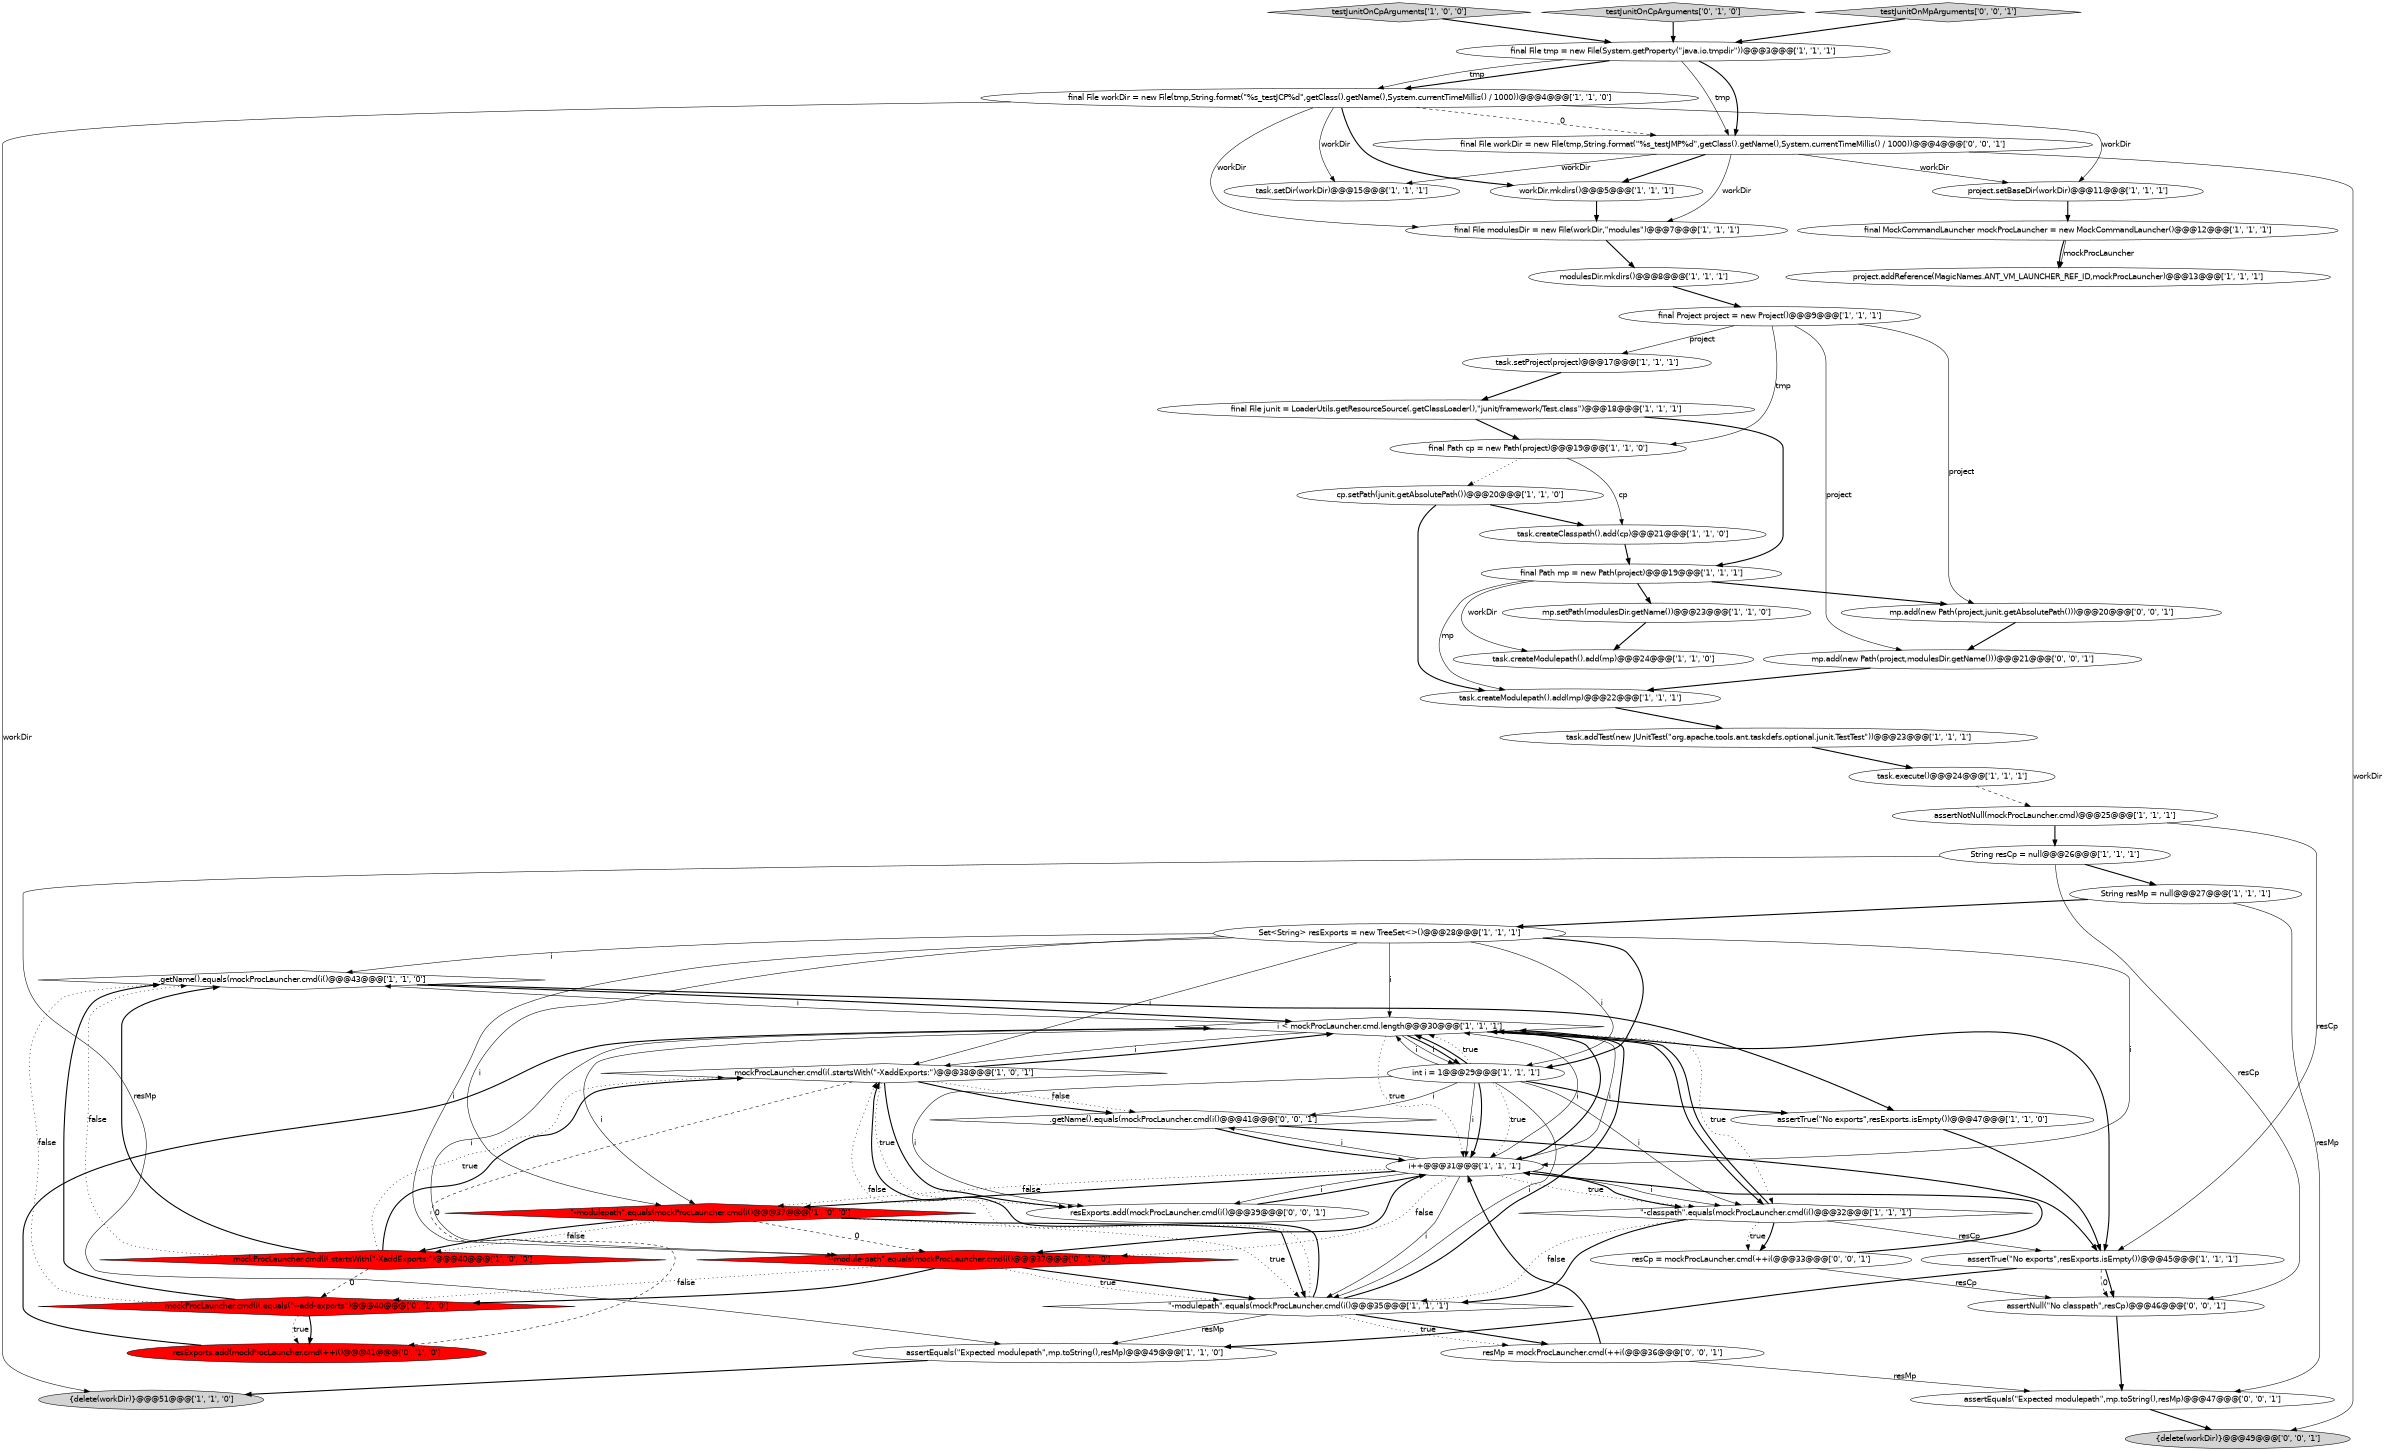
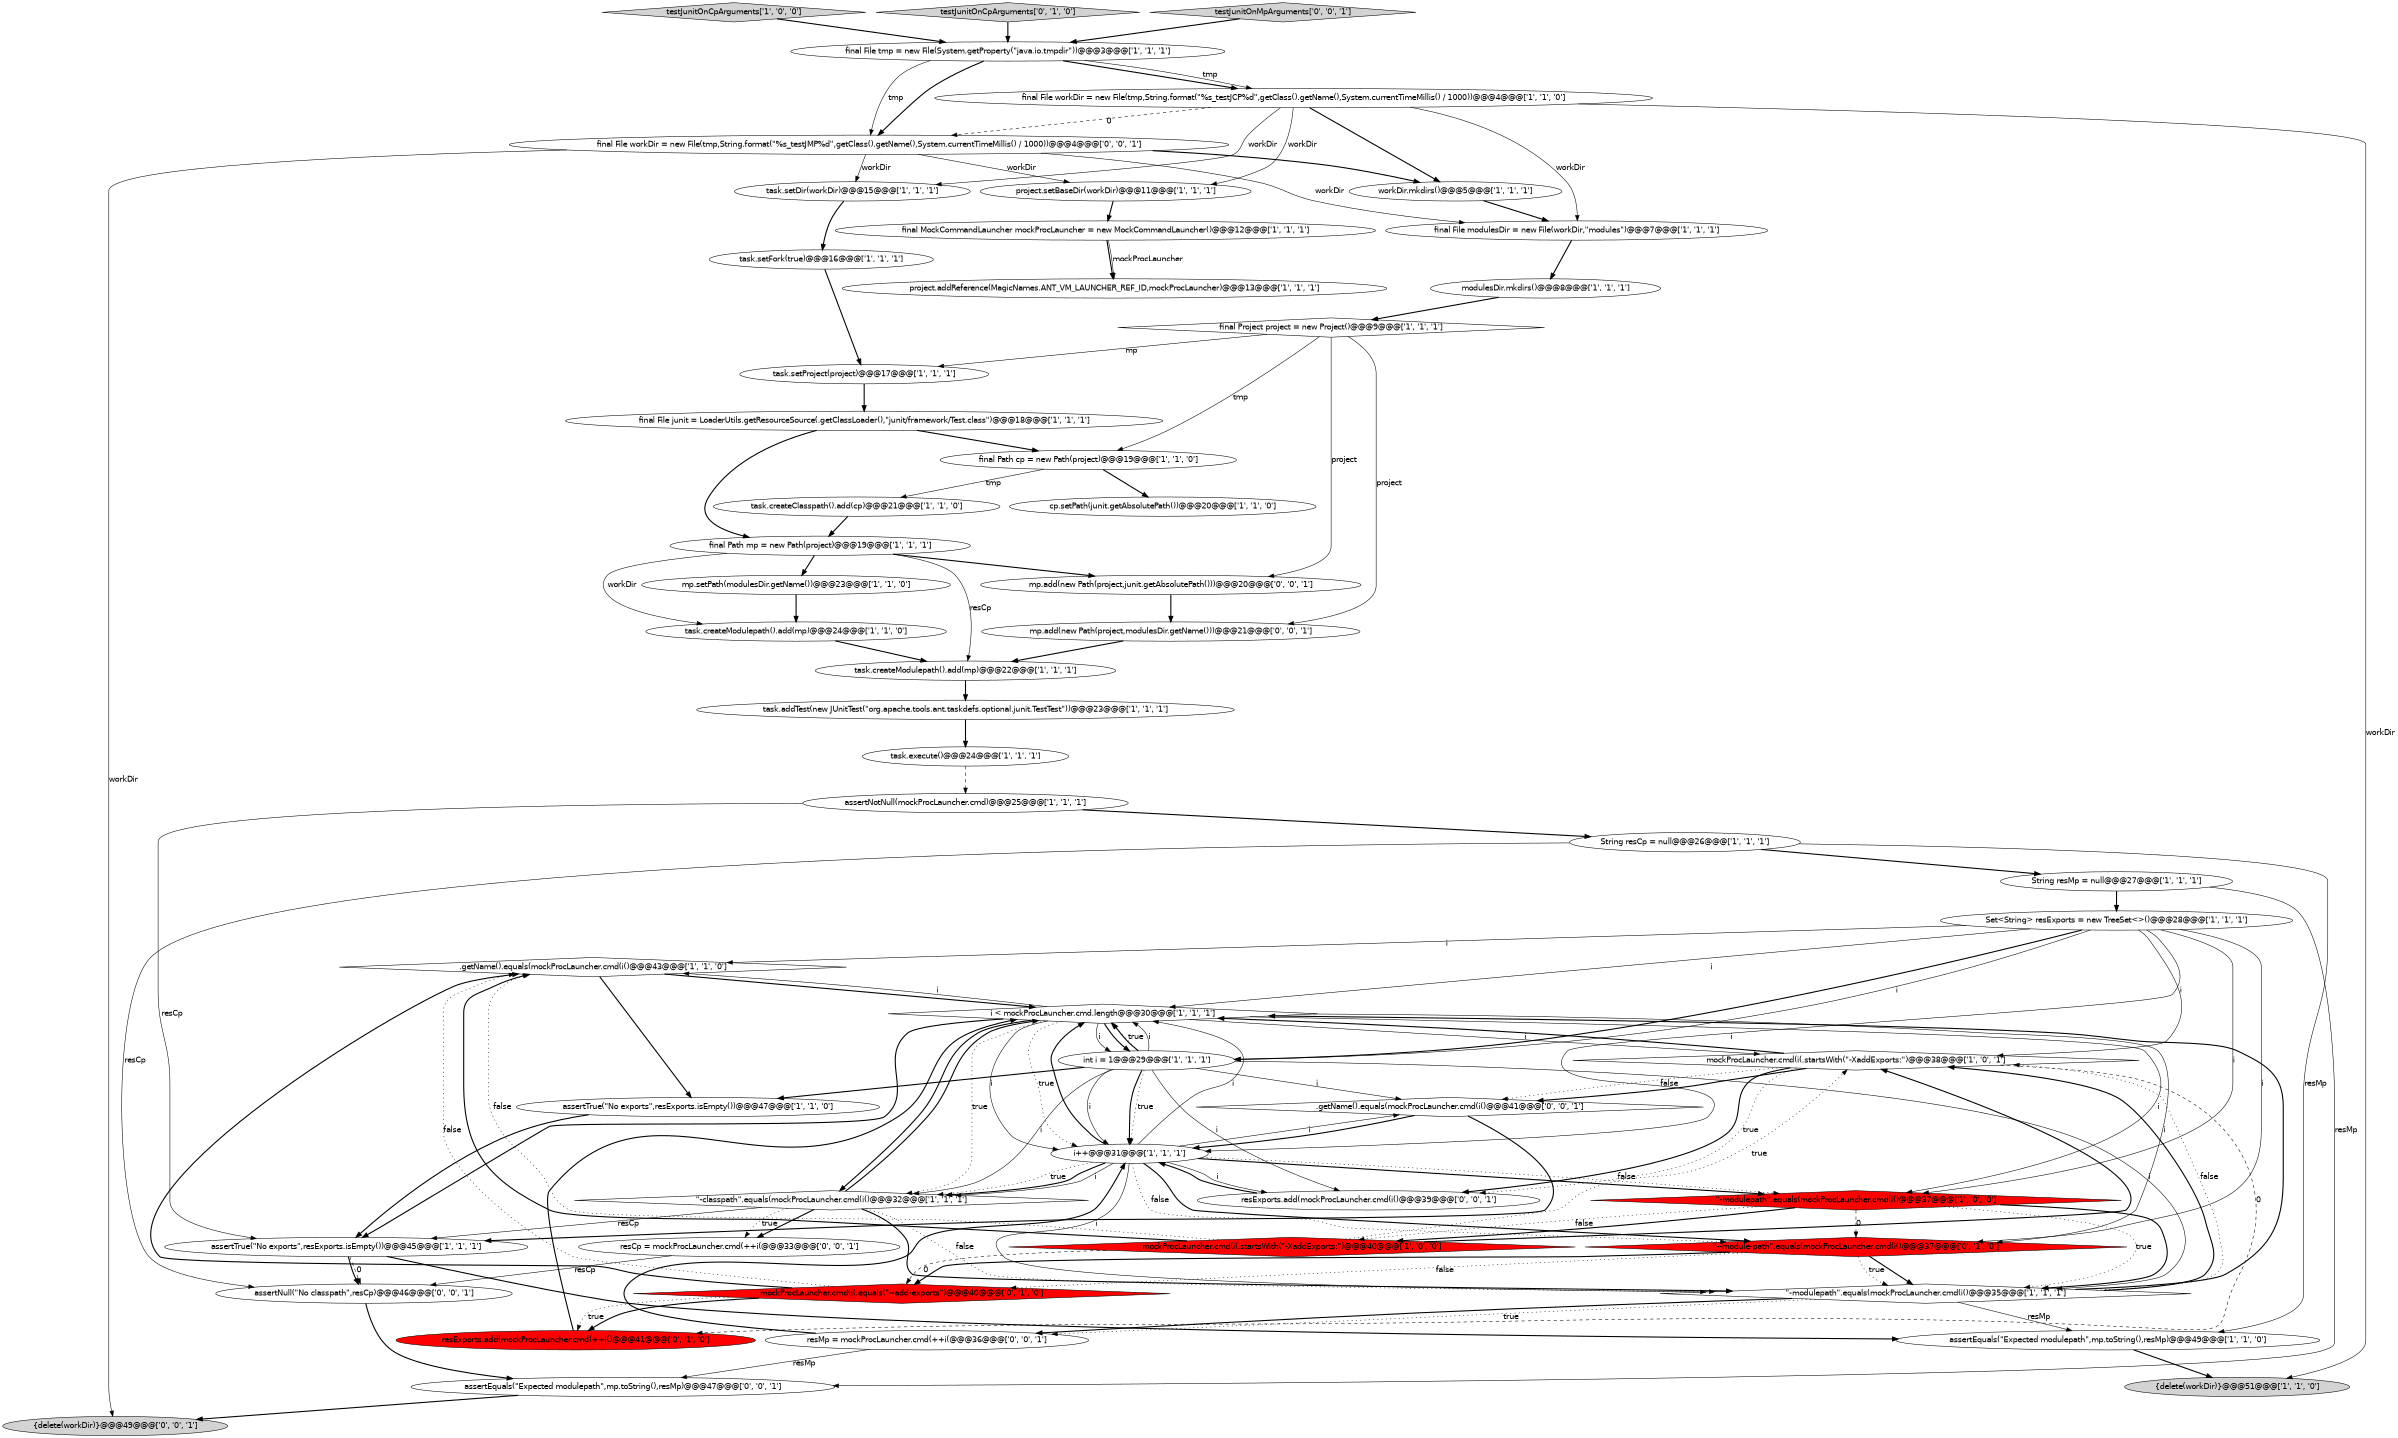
node "task.setFork(true)@@@16@@@['1', '1', '1']": added
node "final Project project = new Project()@@@9@@@['1', '1', '1']": shape ellipse -> diamond
edge "final Project project = new Project()@@@9@@@['1', '1', '1']" -> "task.setProject(project)@@@17@@@['1', '1', '1']": label "project" -> "mp"
edge "final Path cp = new Path(project)@@@19@@@['1', '1', '0']" -> "cp.setPath(junit.getAbsolutePath())@@@20@@@['1', '1', '0']": style dotted -> bold
edge "final Path cp = new Path(project)@@@19@@@['1', '1', '0']" -> "task.createClasspath().add(cp)@@@21@@@['1', '1', '0']": label "cp" -> "tmp"
edge "cp.setPath(junit.getAbsolutePath())@@@20@@@['1', '1', '0']" -> "task.createClasspath().add(cp)@@@21@@@['1', '1', '0']": removed
edge "cp.setPath(junit.getAbsolutePath())@@@20@@@['1', '1', '0']" -> "task.createModulepath().add(mp)@@@22@@@['1', '1', '1']": now "task.createModulepath().add(mp)@@@24@@@['1', '1', '0']" -> "task.createModulepath().add(mp)@@@22@@@['1', '1', '1']"
edge "final Path mp = new Path(project)@@@19@@@['1', '1', '1']" -> "task.createModulepath().add(mp)@@@22@@@['1', '1', '1']": label "mp" -> "resCp"
edge "resCp = mockProcLauncher.cmd(++i(@@@33@@@['0', '0', '1']" -> "i++@@@31@@@['1', '1', '1']": removed
